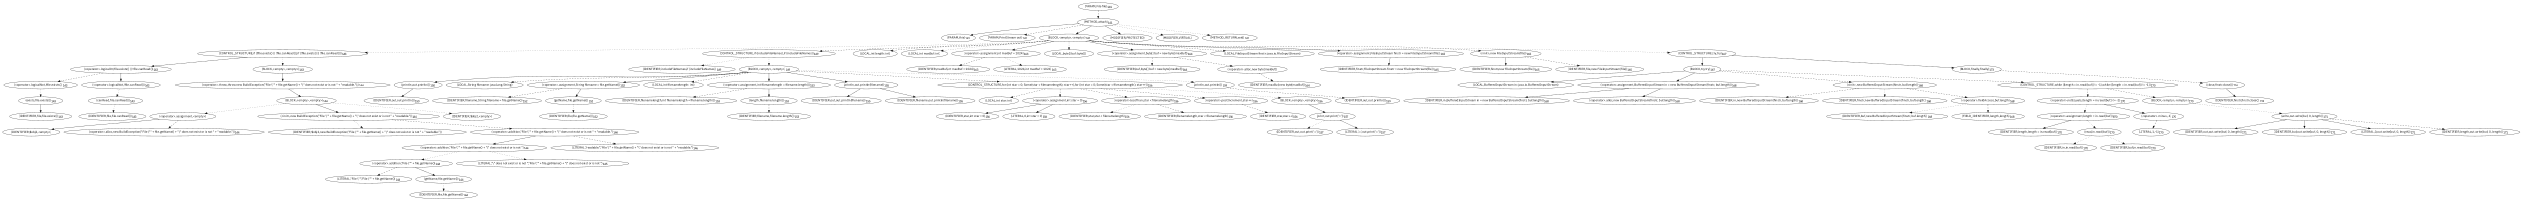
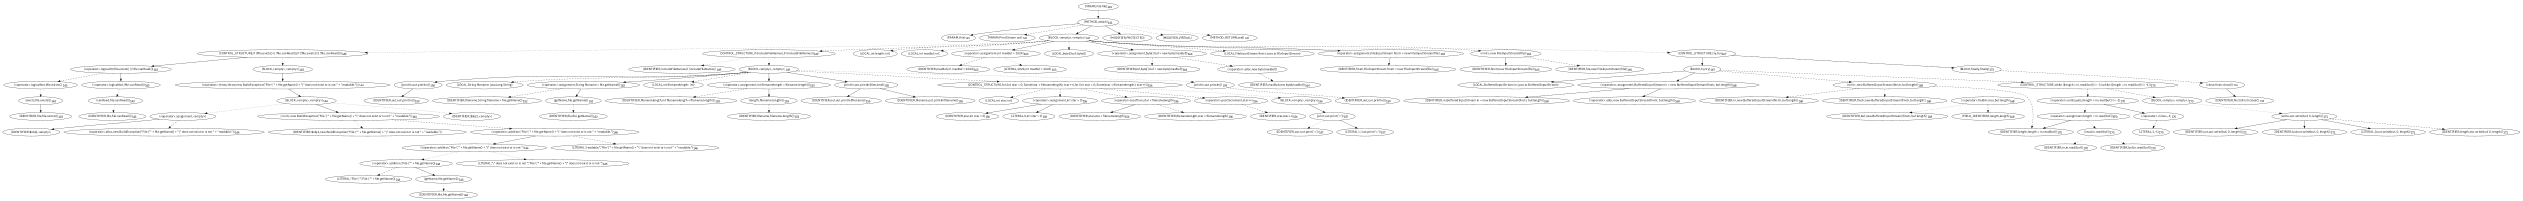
edge "(<init>,new BufferedInputStream(finstr, buf.length))" -> "(<operator>.fieldAccess,buf.length)": now "(<init>,new BufferedInputStream(finstr, buf.length))" -> "(IDENTIFIER,length,length = in.read(buf))"
edge "(<operator>.lessThan,star < filenamelength)" -> "(IDENTIFIER,star,star < filenamelength)": style dotted -> solid
